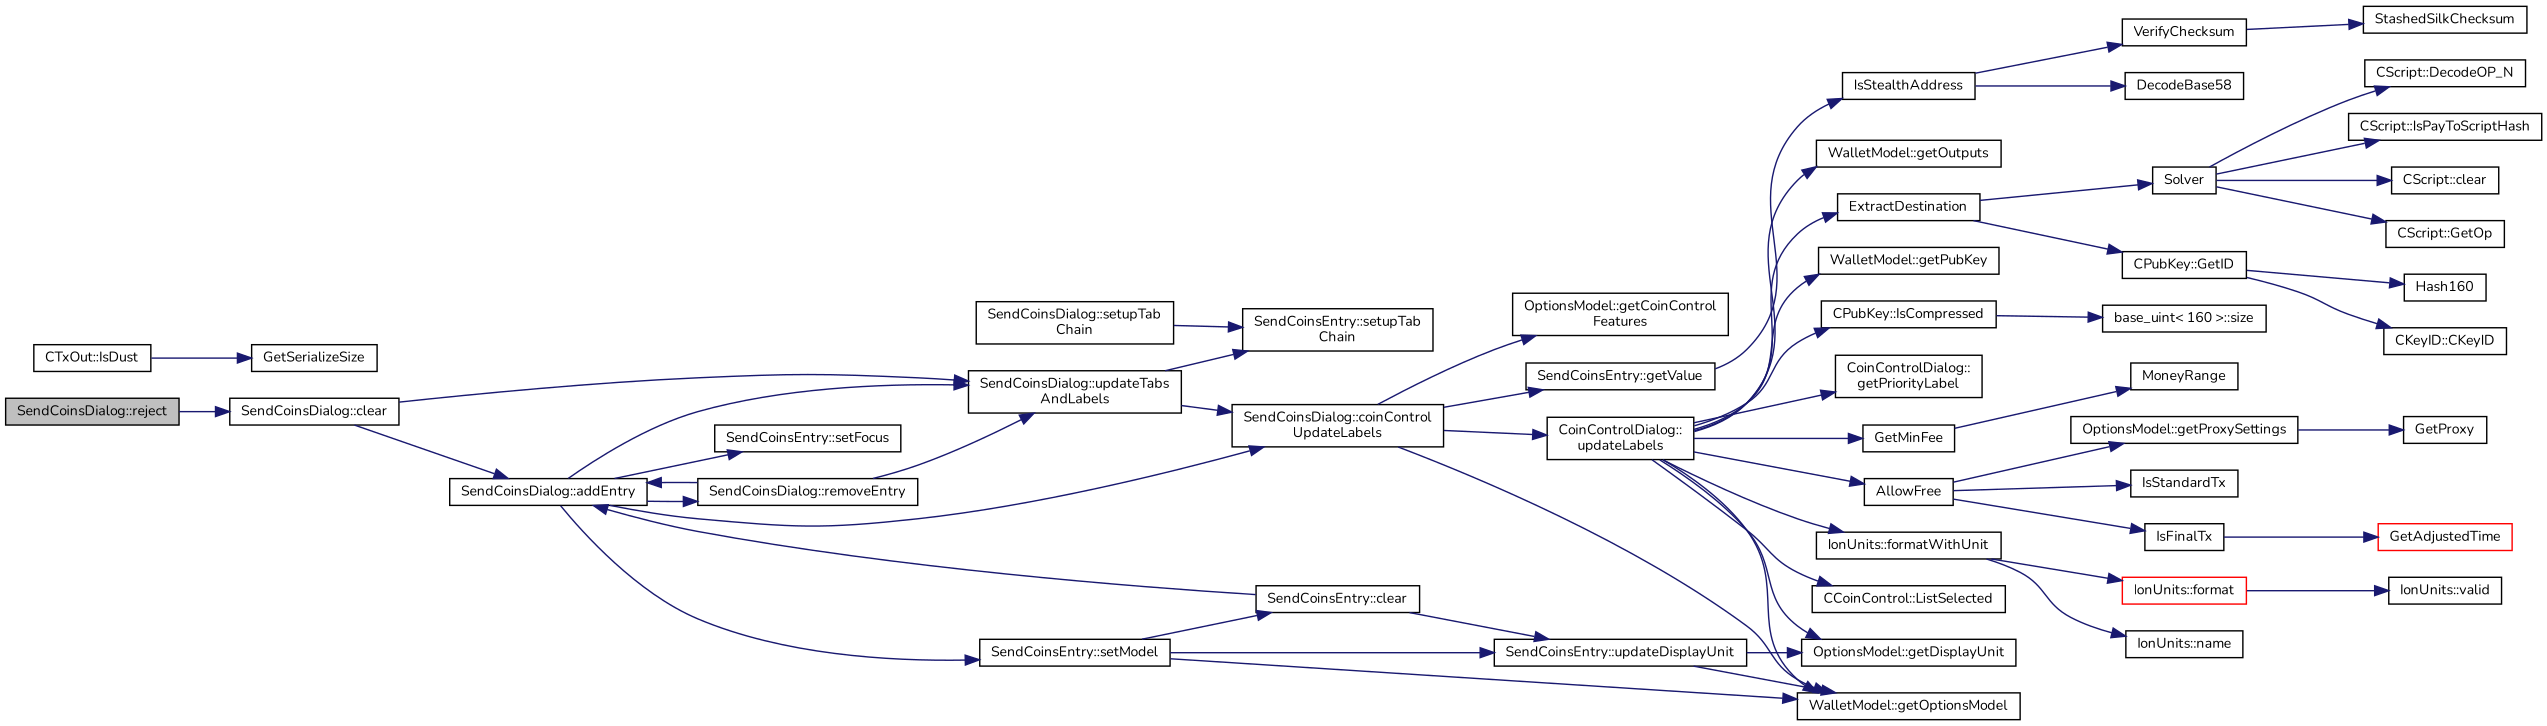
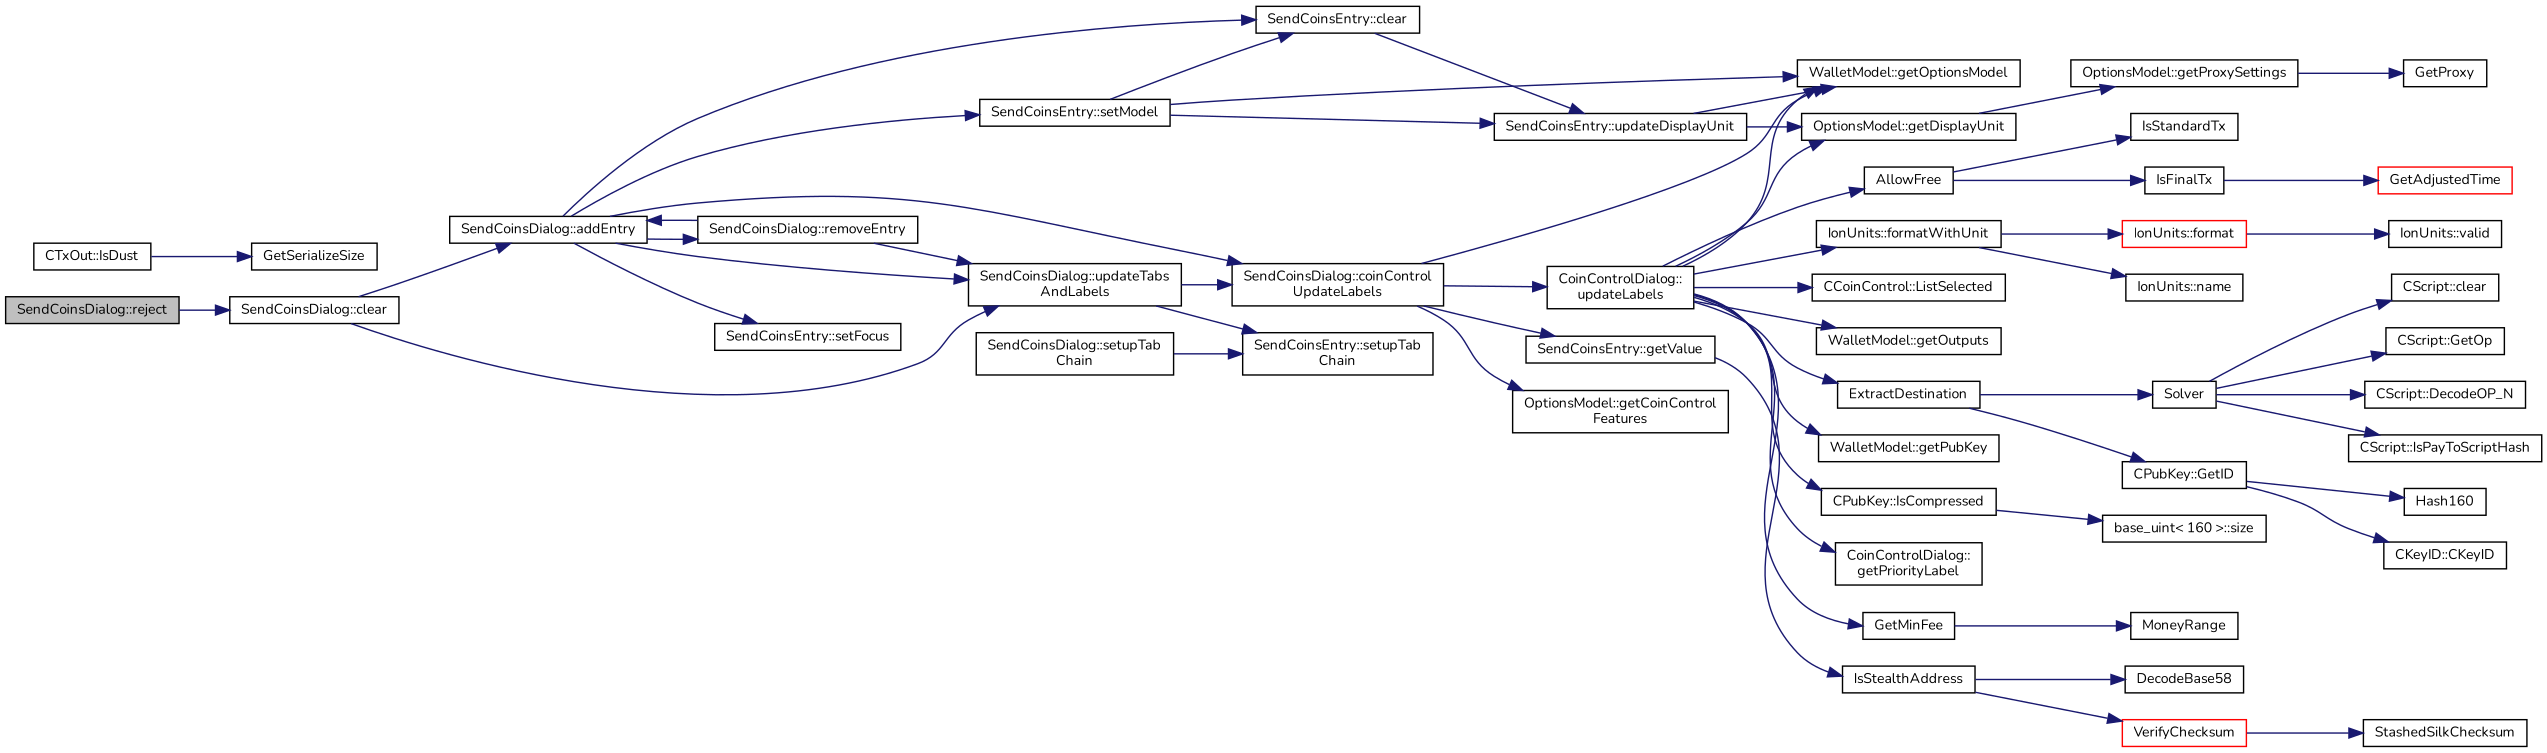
node "VerifyChecksum": color black -> red
edge "AllowFree" -> "OptionsModel::getProxySettings": now "OptionsModel::getDisplayUnit" -> "OptionsModel::getProxySettings"
edge "SendCoinsEntry::clear" -> "SendCoinsDialog::addEntry": reversed
